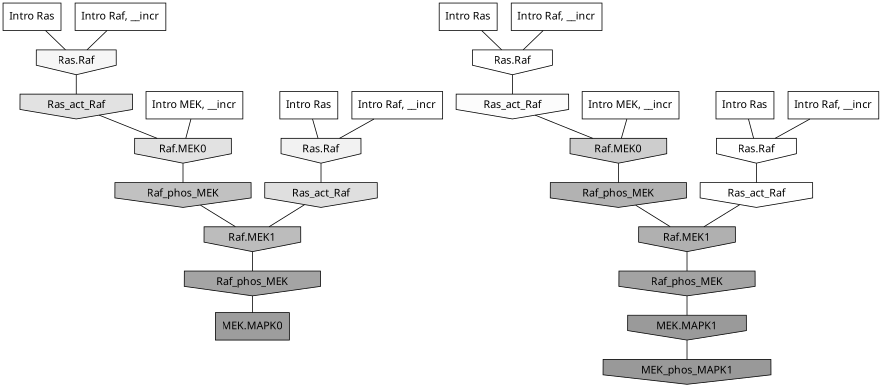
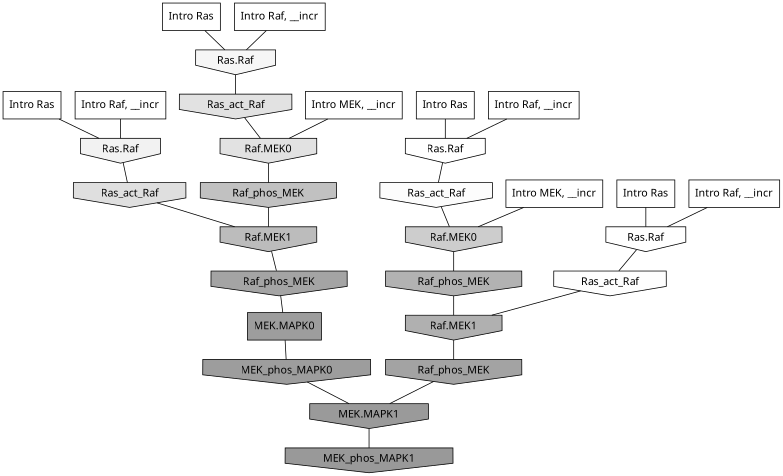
node "MEK_phos_MAPK0": added
